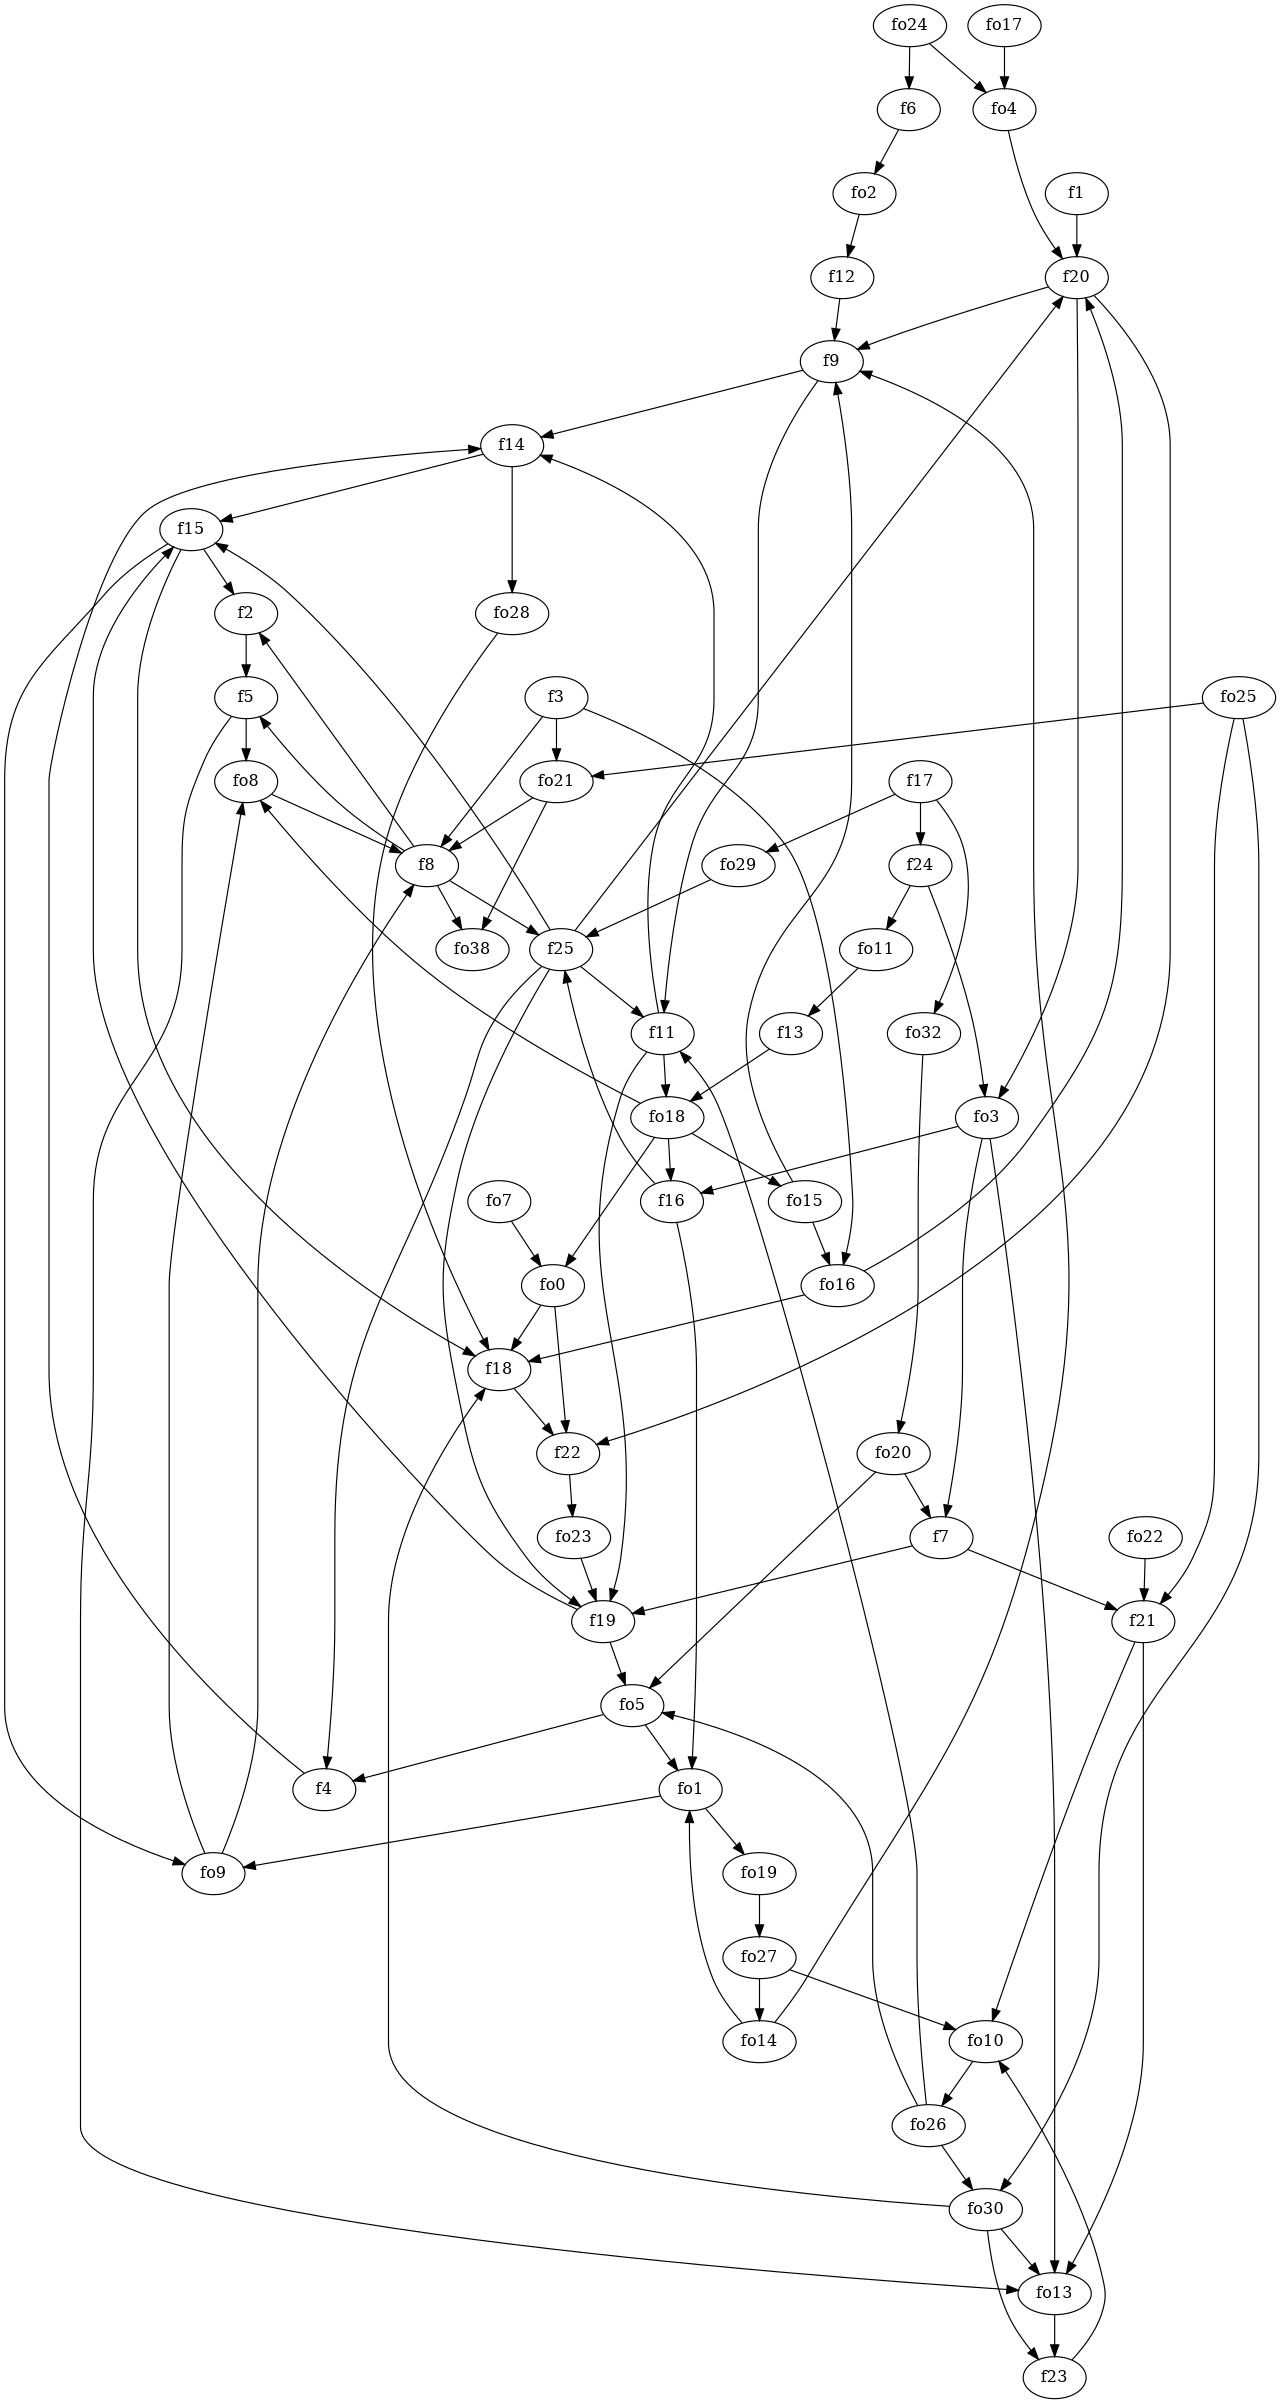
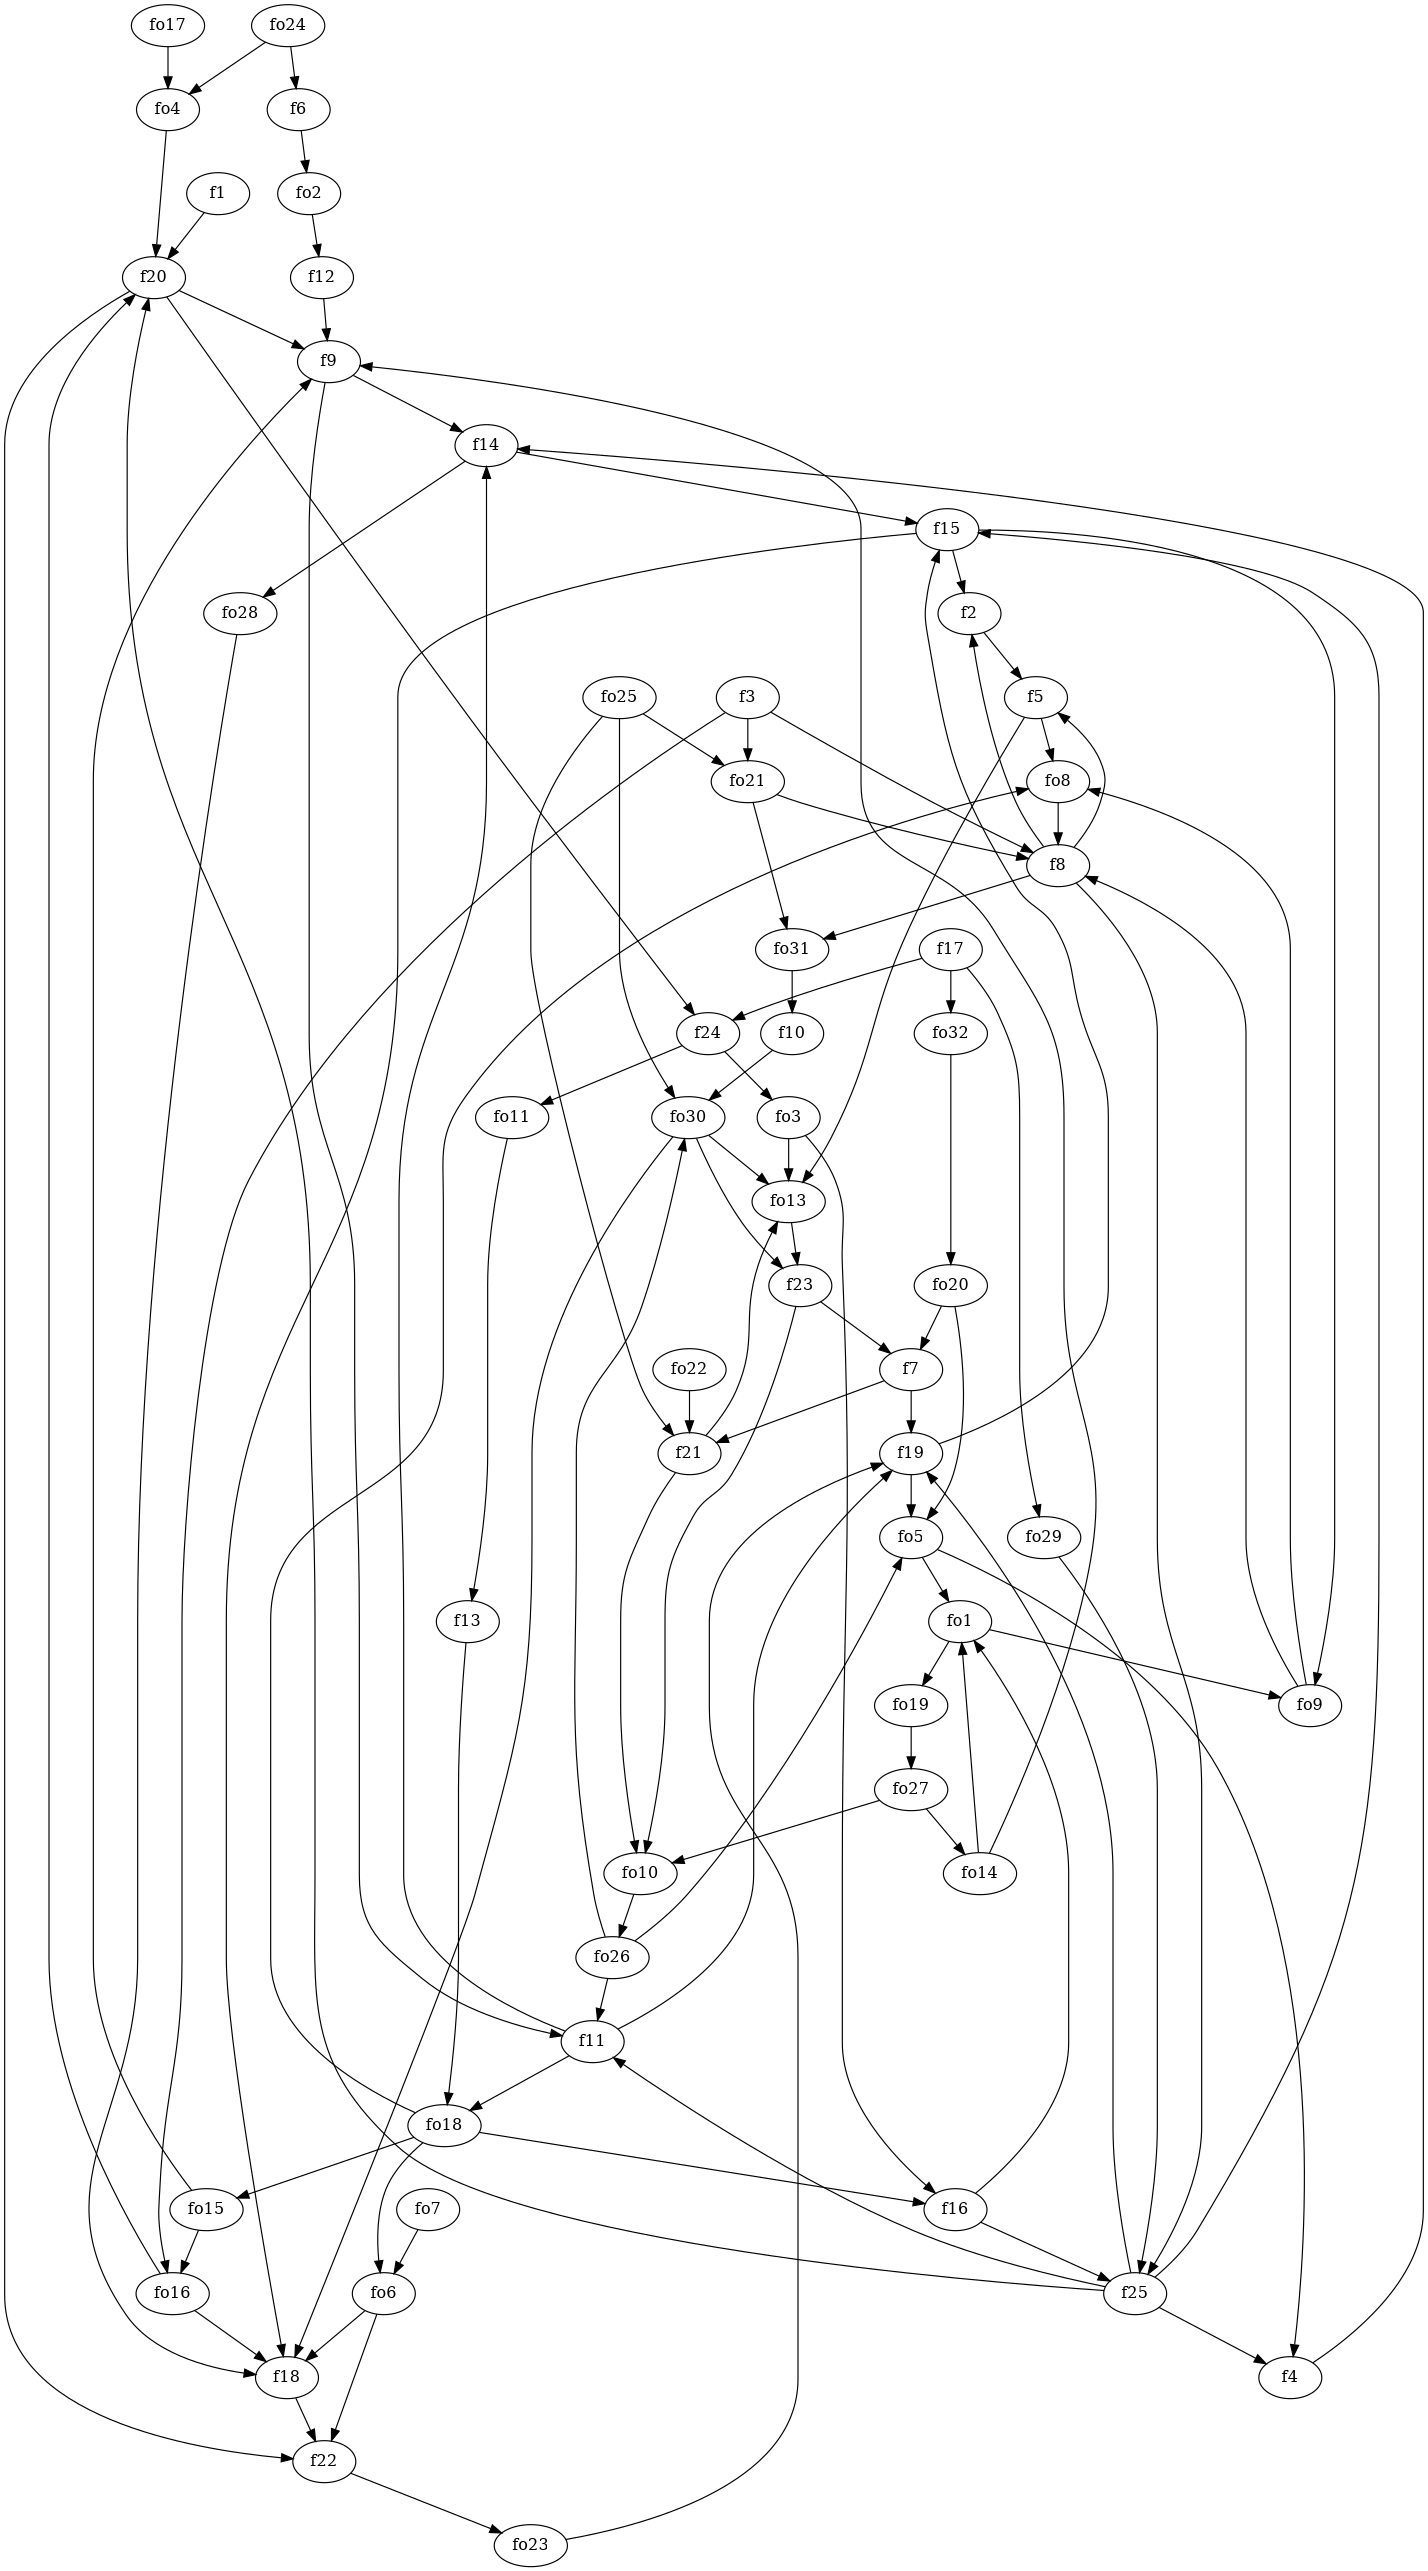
edge "f20" -> "fo3": now "f20" -> "f24"
node "fo38": label "fo38" -> "fo31"
node "f10": added
node "fo0": label "fo0" -> "fo6"
edge "fo3" -> "f7": now "f23" -> "f7"
